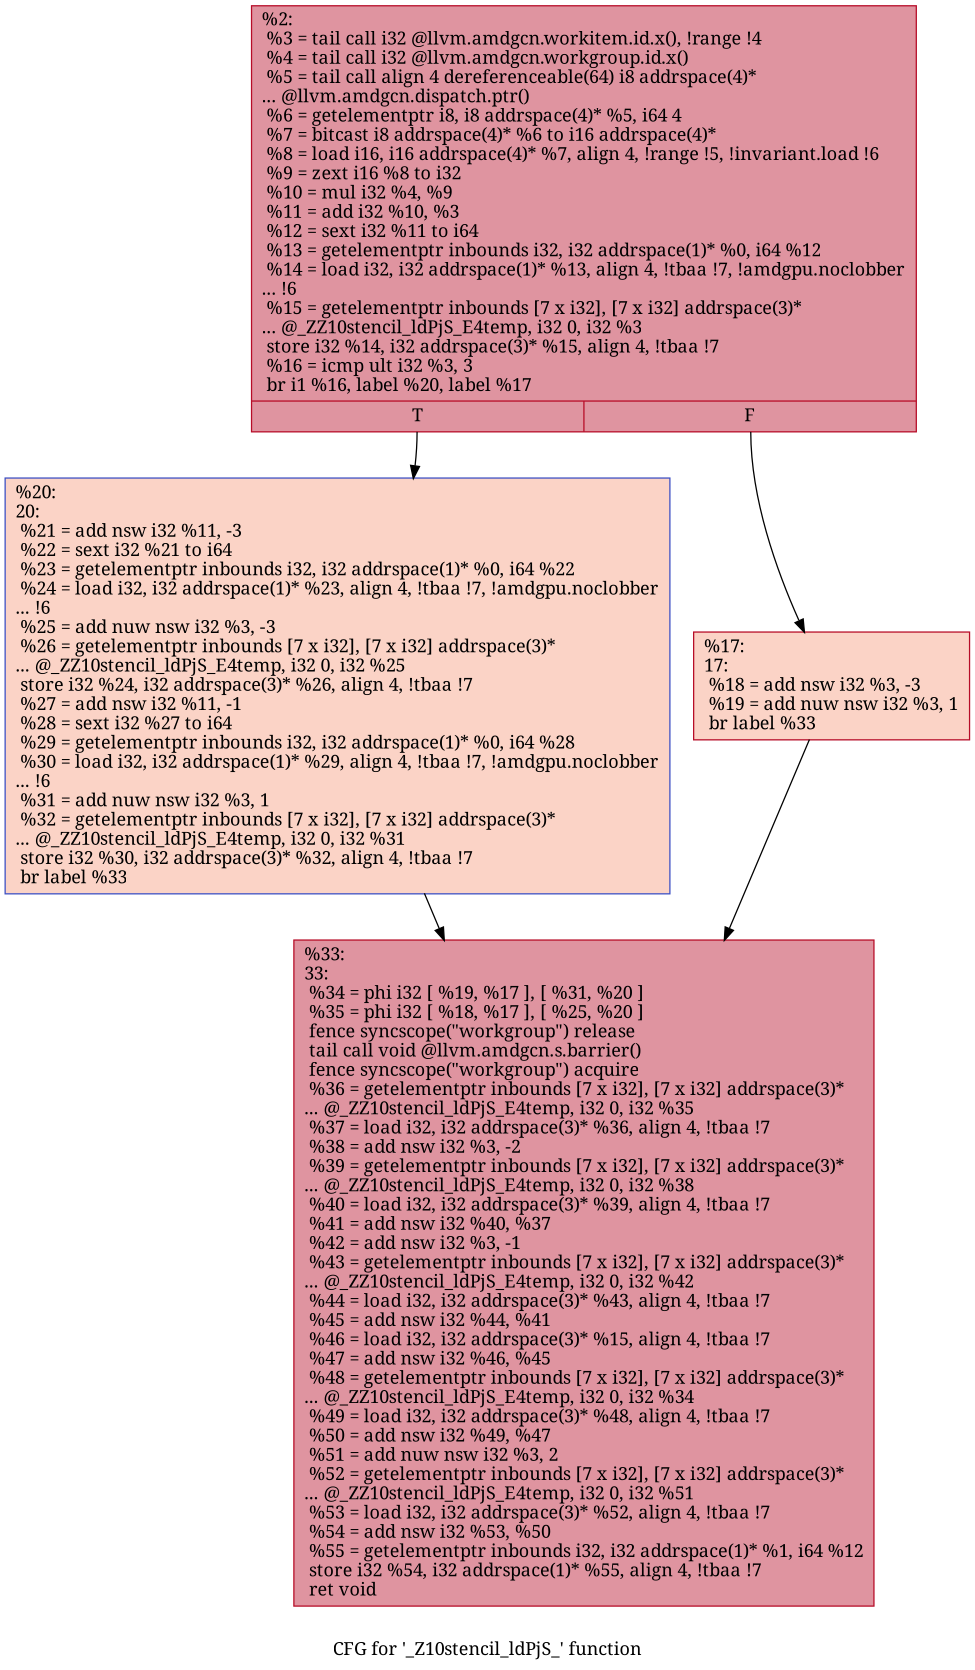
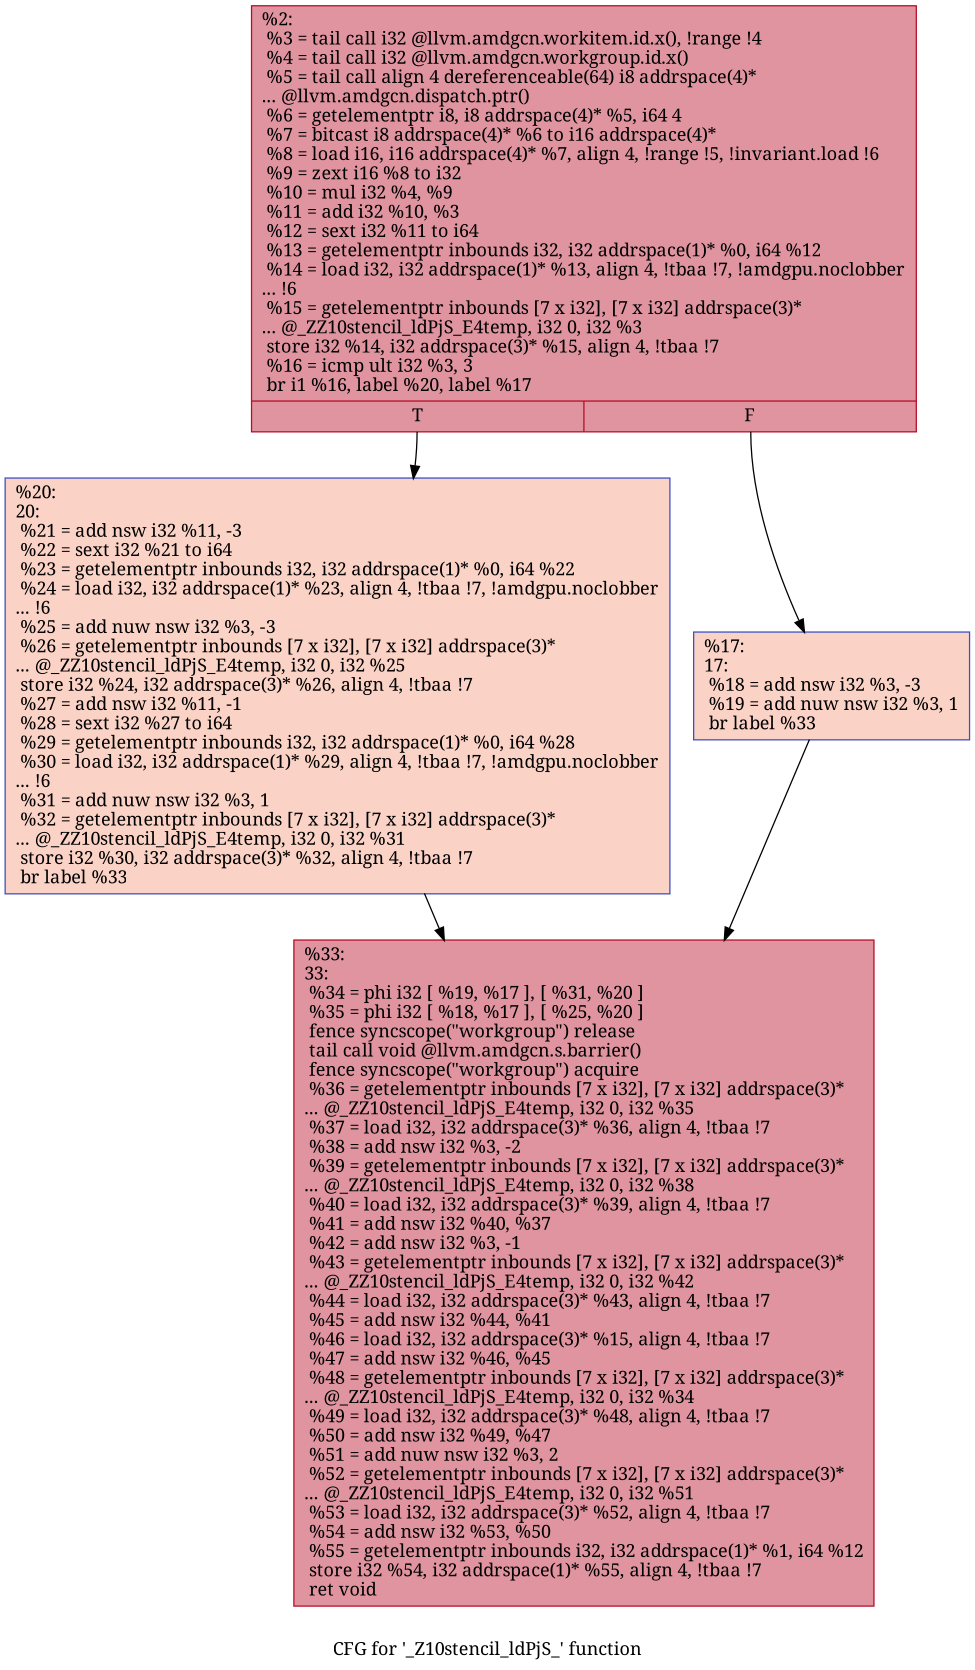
node "%17:": color #b70d28ff -> #3d50c3ff
